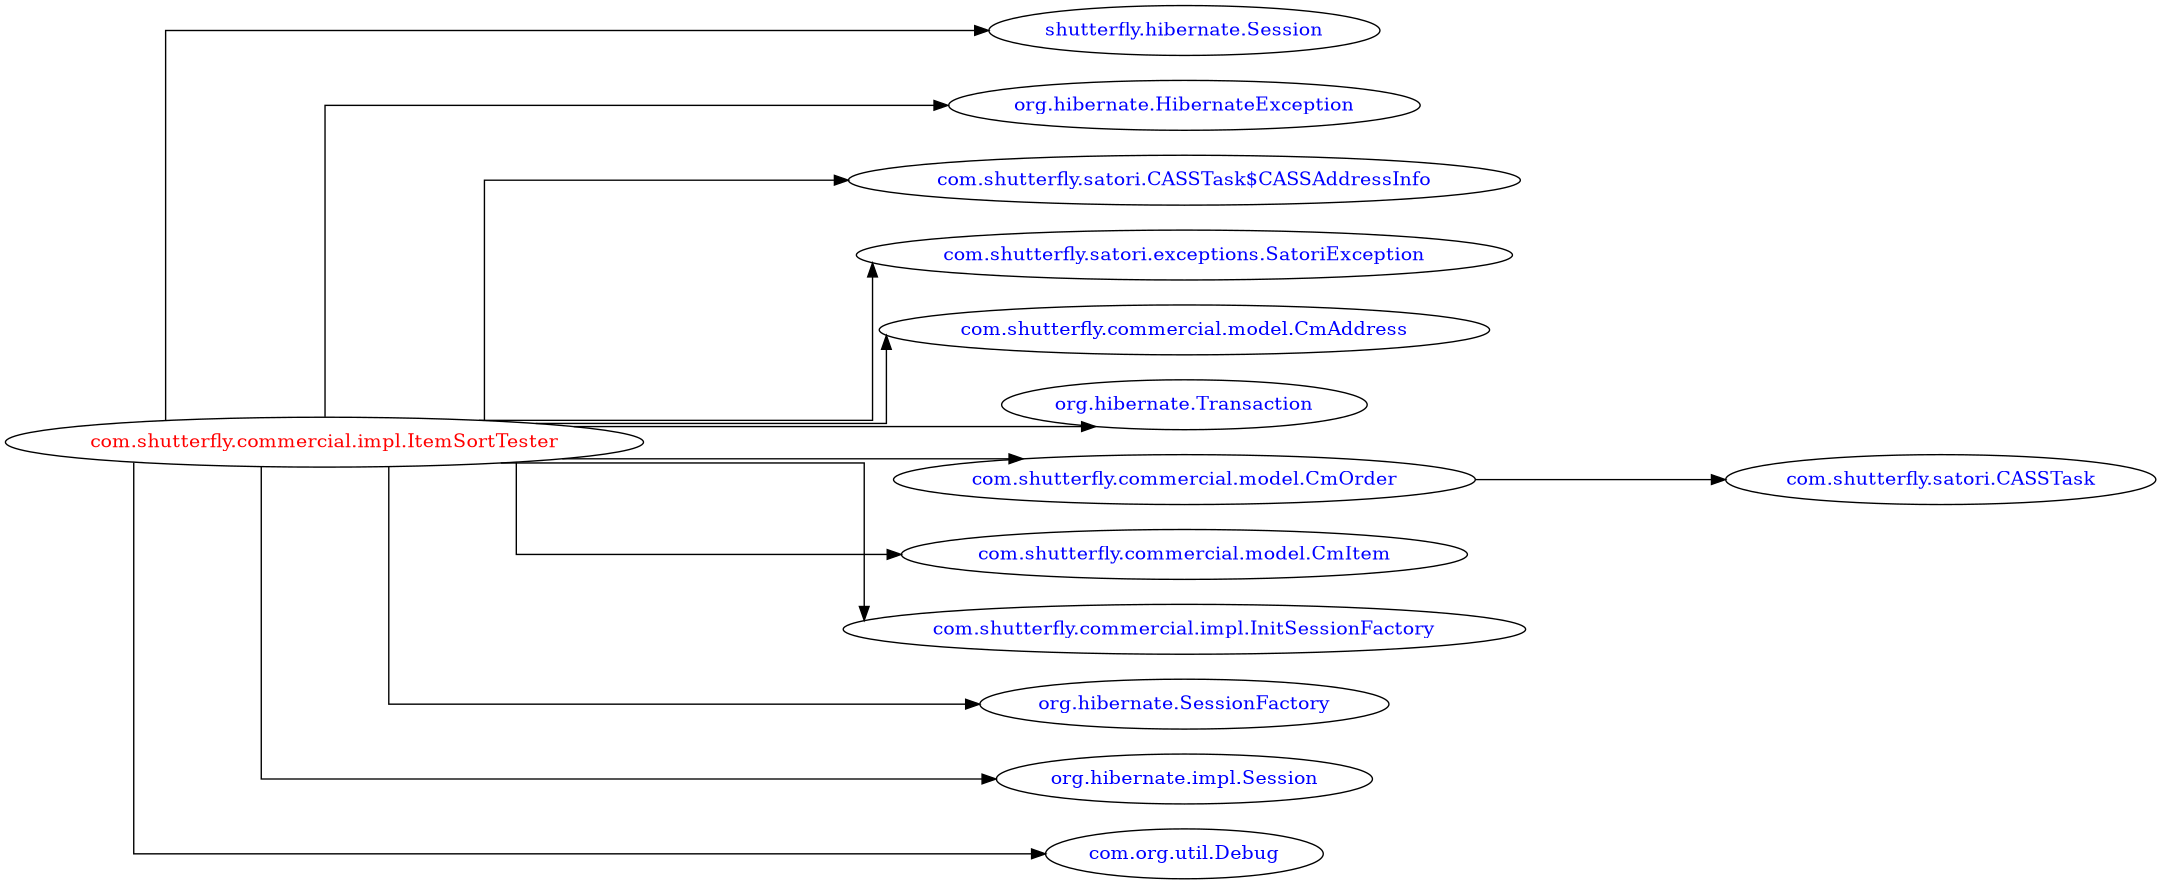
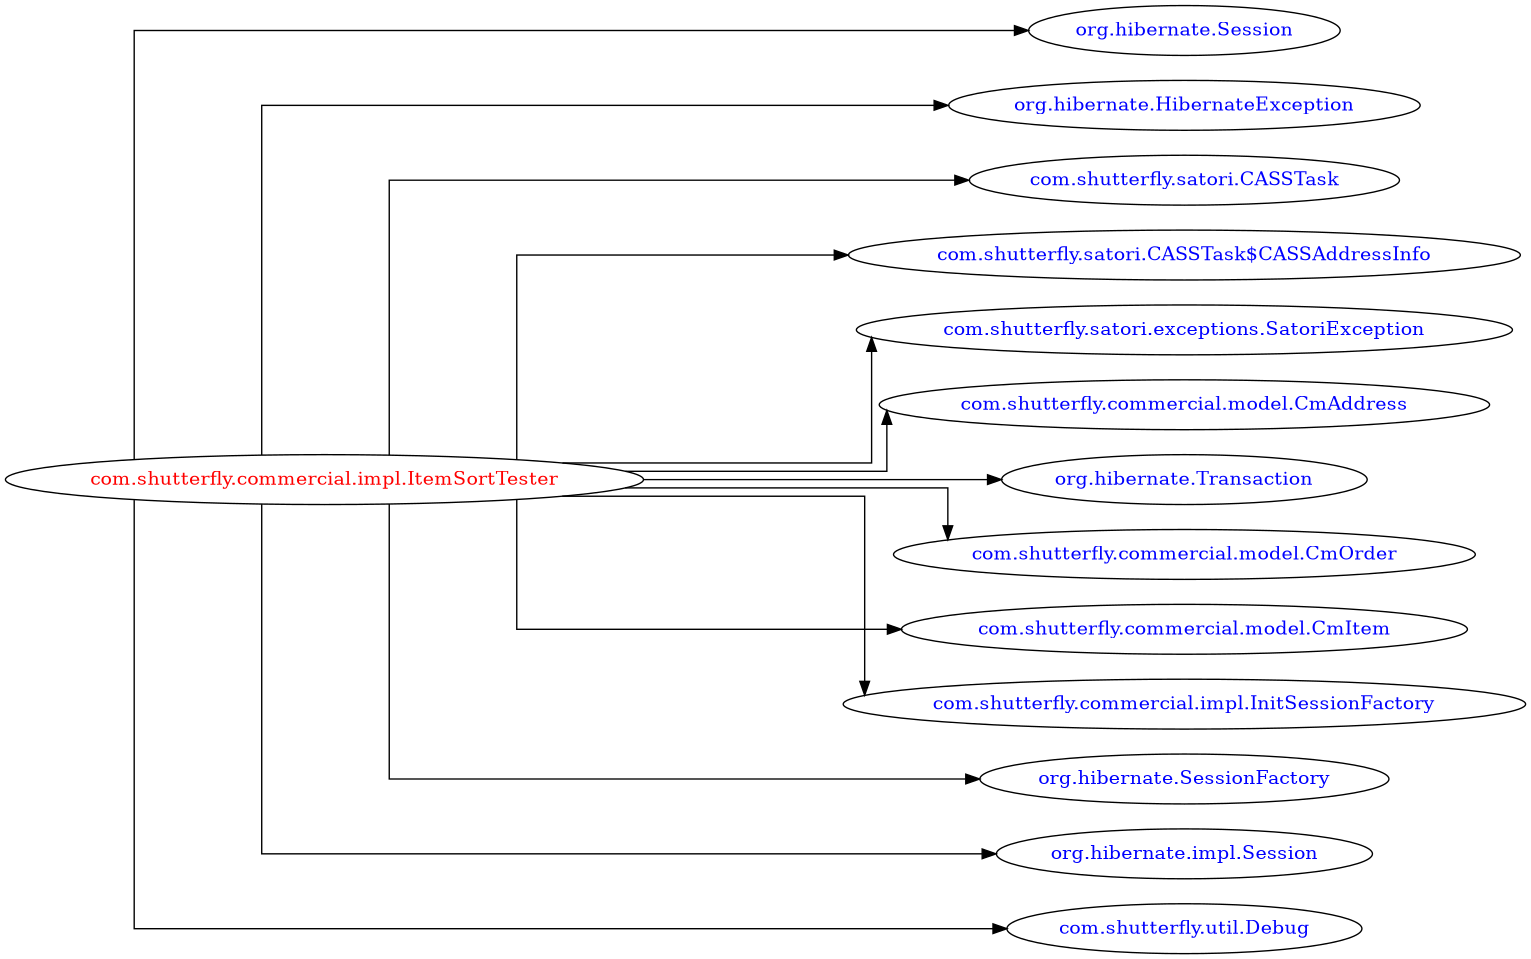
node "shutterfly.hibernate.Session": label "shutterfly.hibernate.Session" -> "org.hibernate.Session"
edge "com.shutterfly.commercial.model.CmOrder" -> "com.shutterfly.satori.CASSTask": now "com.shutterfly.commercial.impl.ItemSortTester" -> "com.shutterfly.satori.CASSTask"
node "com.org.util.Debug": label "com.org.util.Debug" -> "com.shutterfly.util.Debug"
